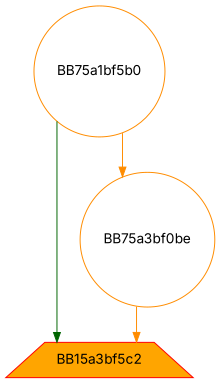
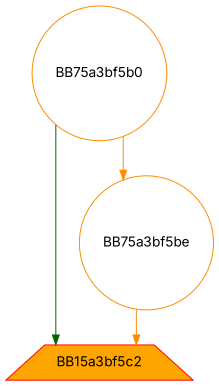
node "BB75a1bf5b0": label "BB75a1bf5b0" -> "BB75a3bf5b0"
node "BB75a3bf0be": label "BB75a3bf0be" -> "BB75a3bf5be"
